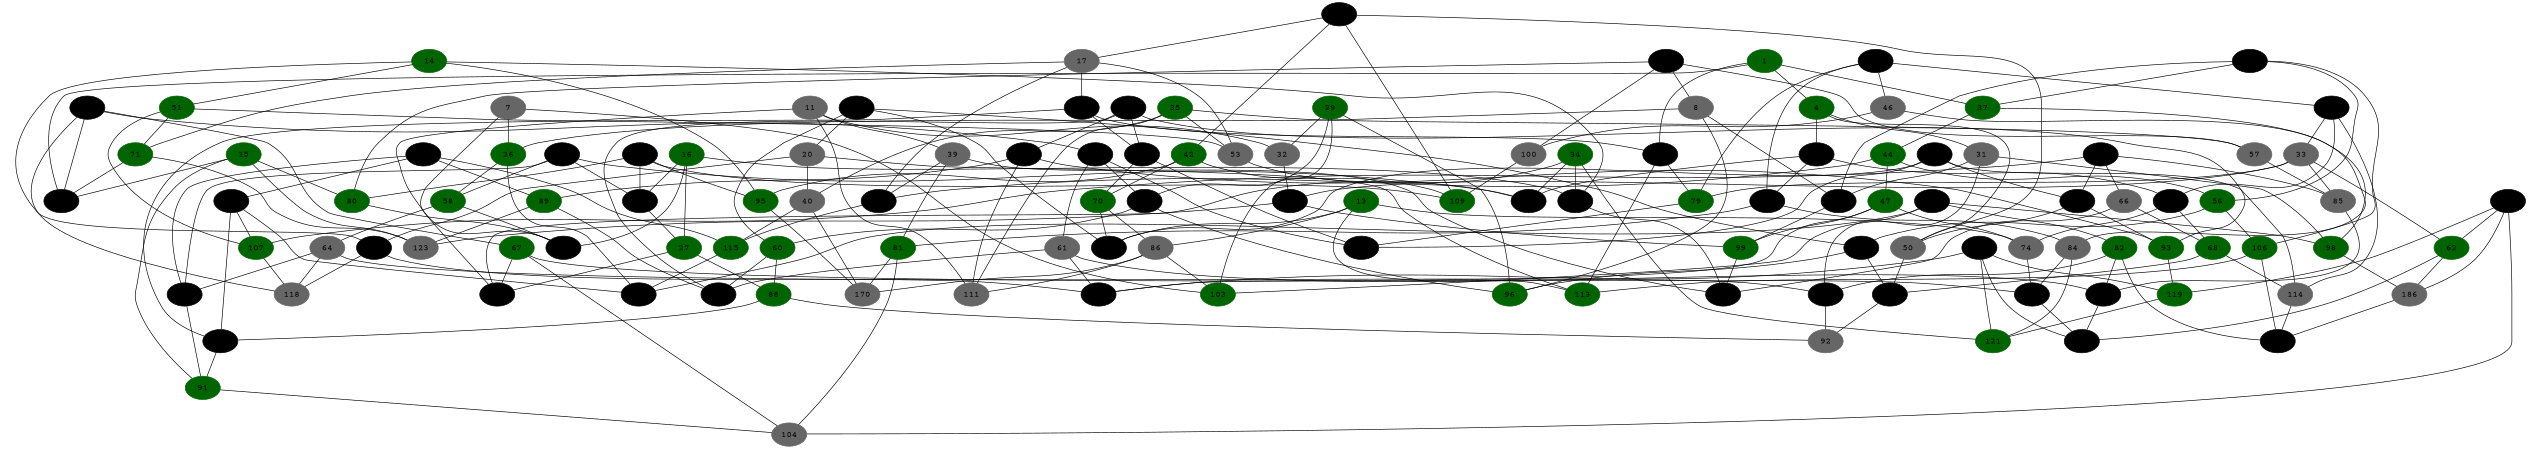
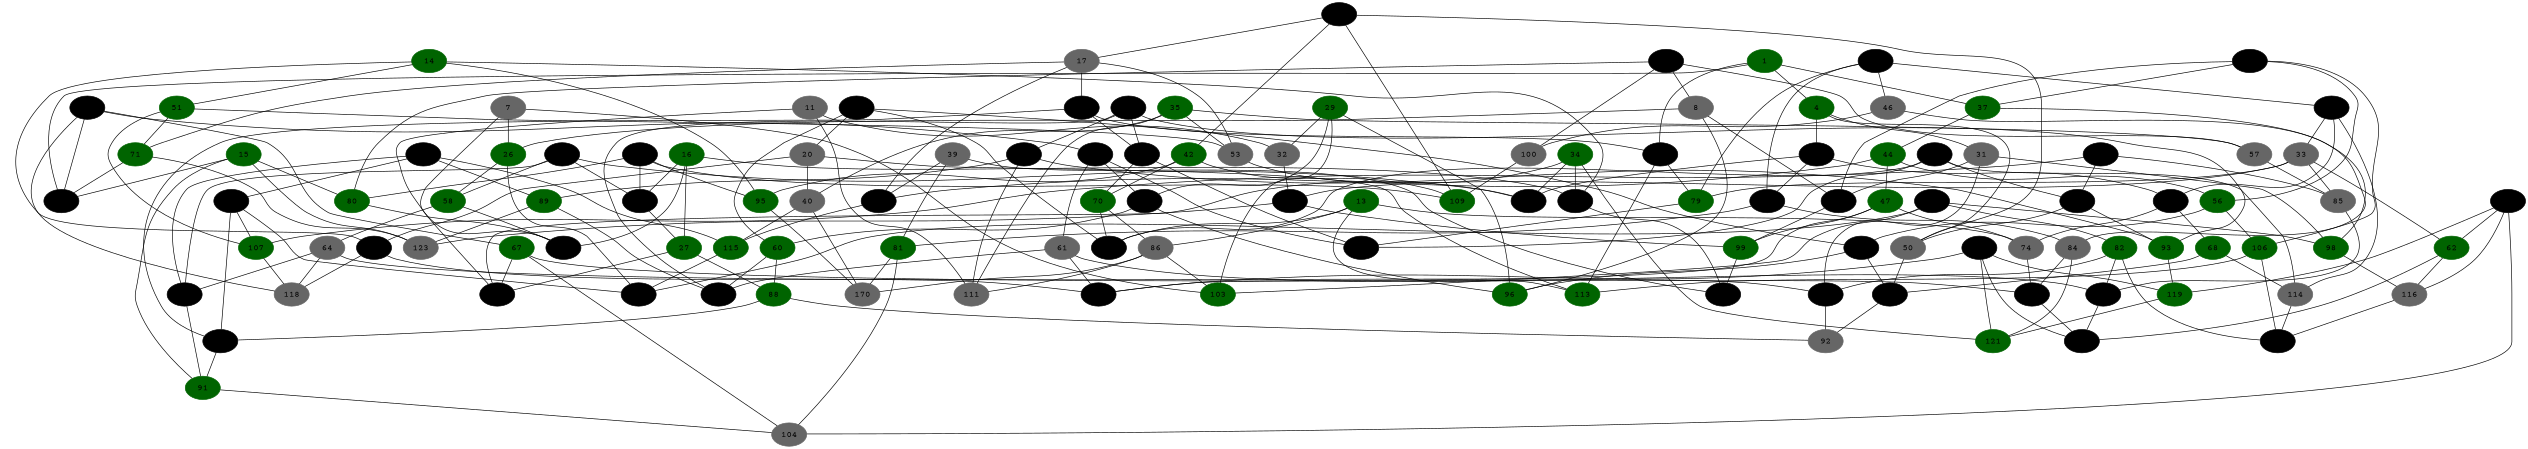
edge "11" -- "39": removed
node "66": removed
node "186": label "186" -> "116"
